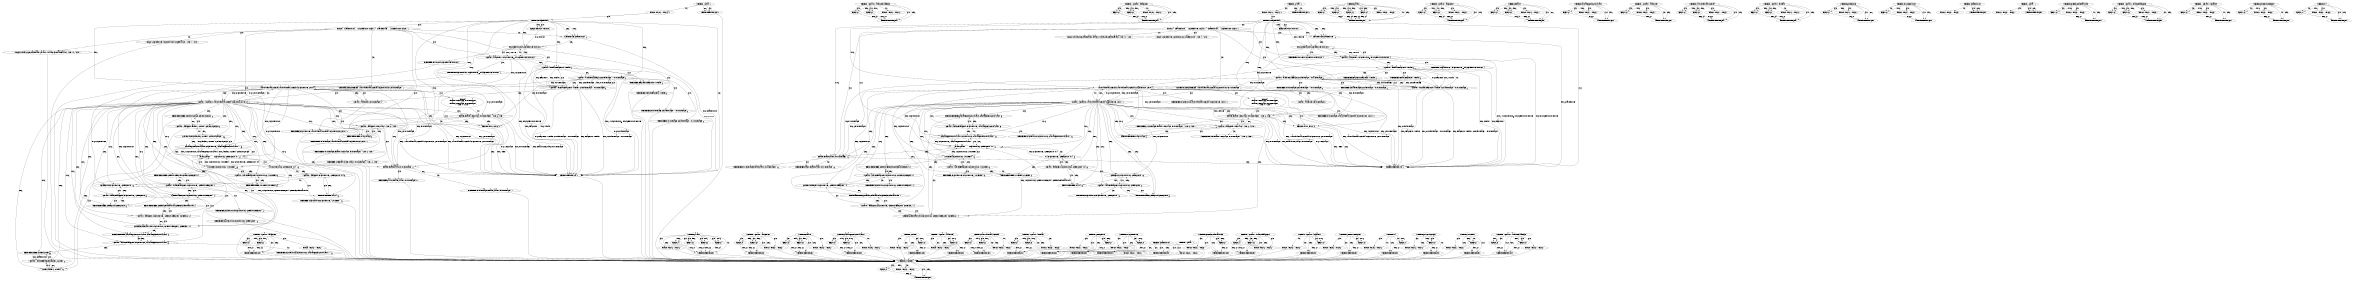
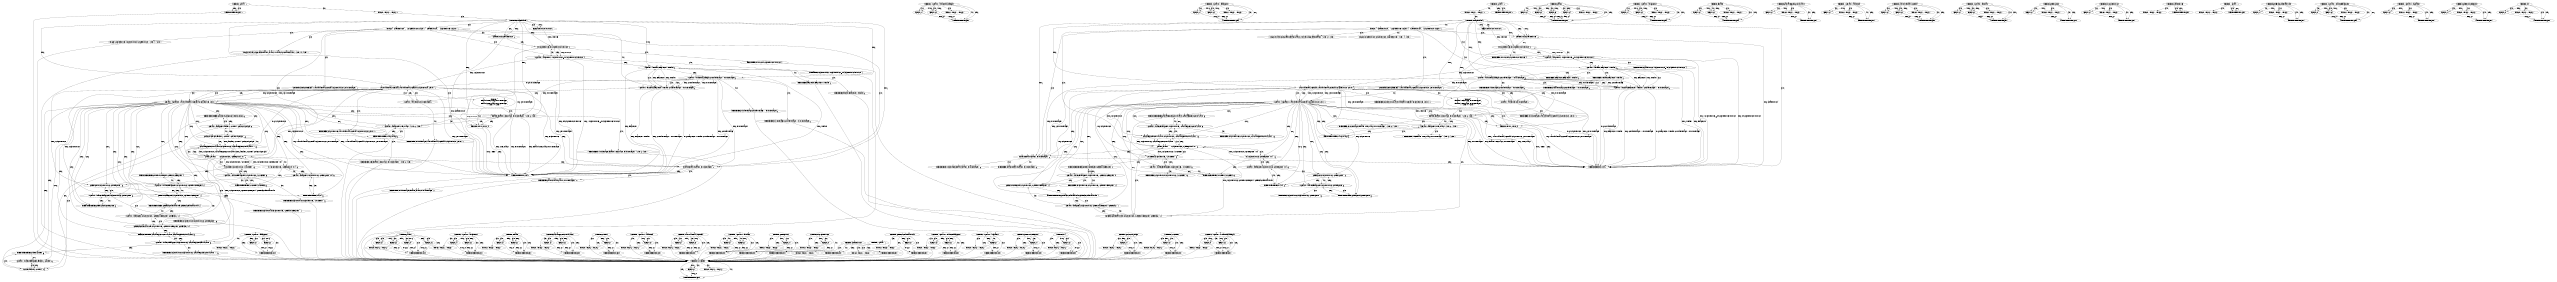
edge "(FIELD_IDENTIFIER,Context,Context)" -> "(<operator>.indirectFieldAccess,fetcher_->Context)": label "DDG: ClearResource()" -> "CFG: "
edge "(<operator>.indirectFieldAccess,fetcher_->Context)" -> "(FIELD_IDENTIFIER,Context,Context)": now "(Context,fetcher_->Context())" -> "(FIELD_IDENTIFIER,Context,Context)"
edge "(Context,fetcher_->Context())" -> "(<operator>.indirectFieldAccess,fetcher_->Context)": label "CDG: " -> "AST: "
